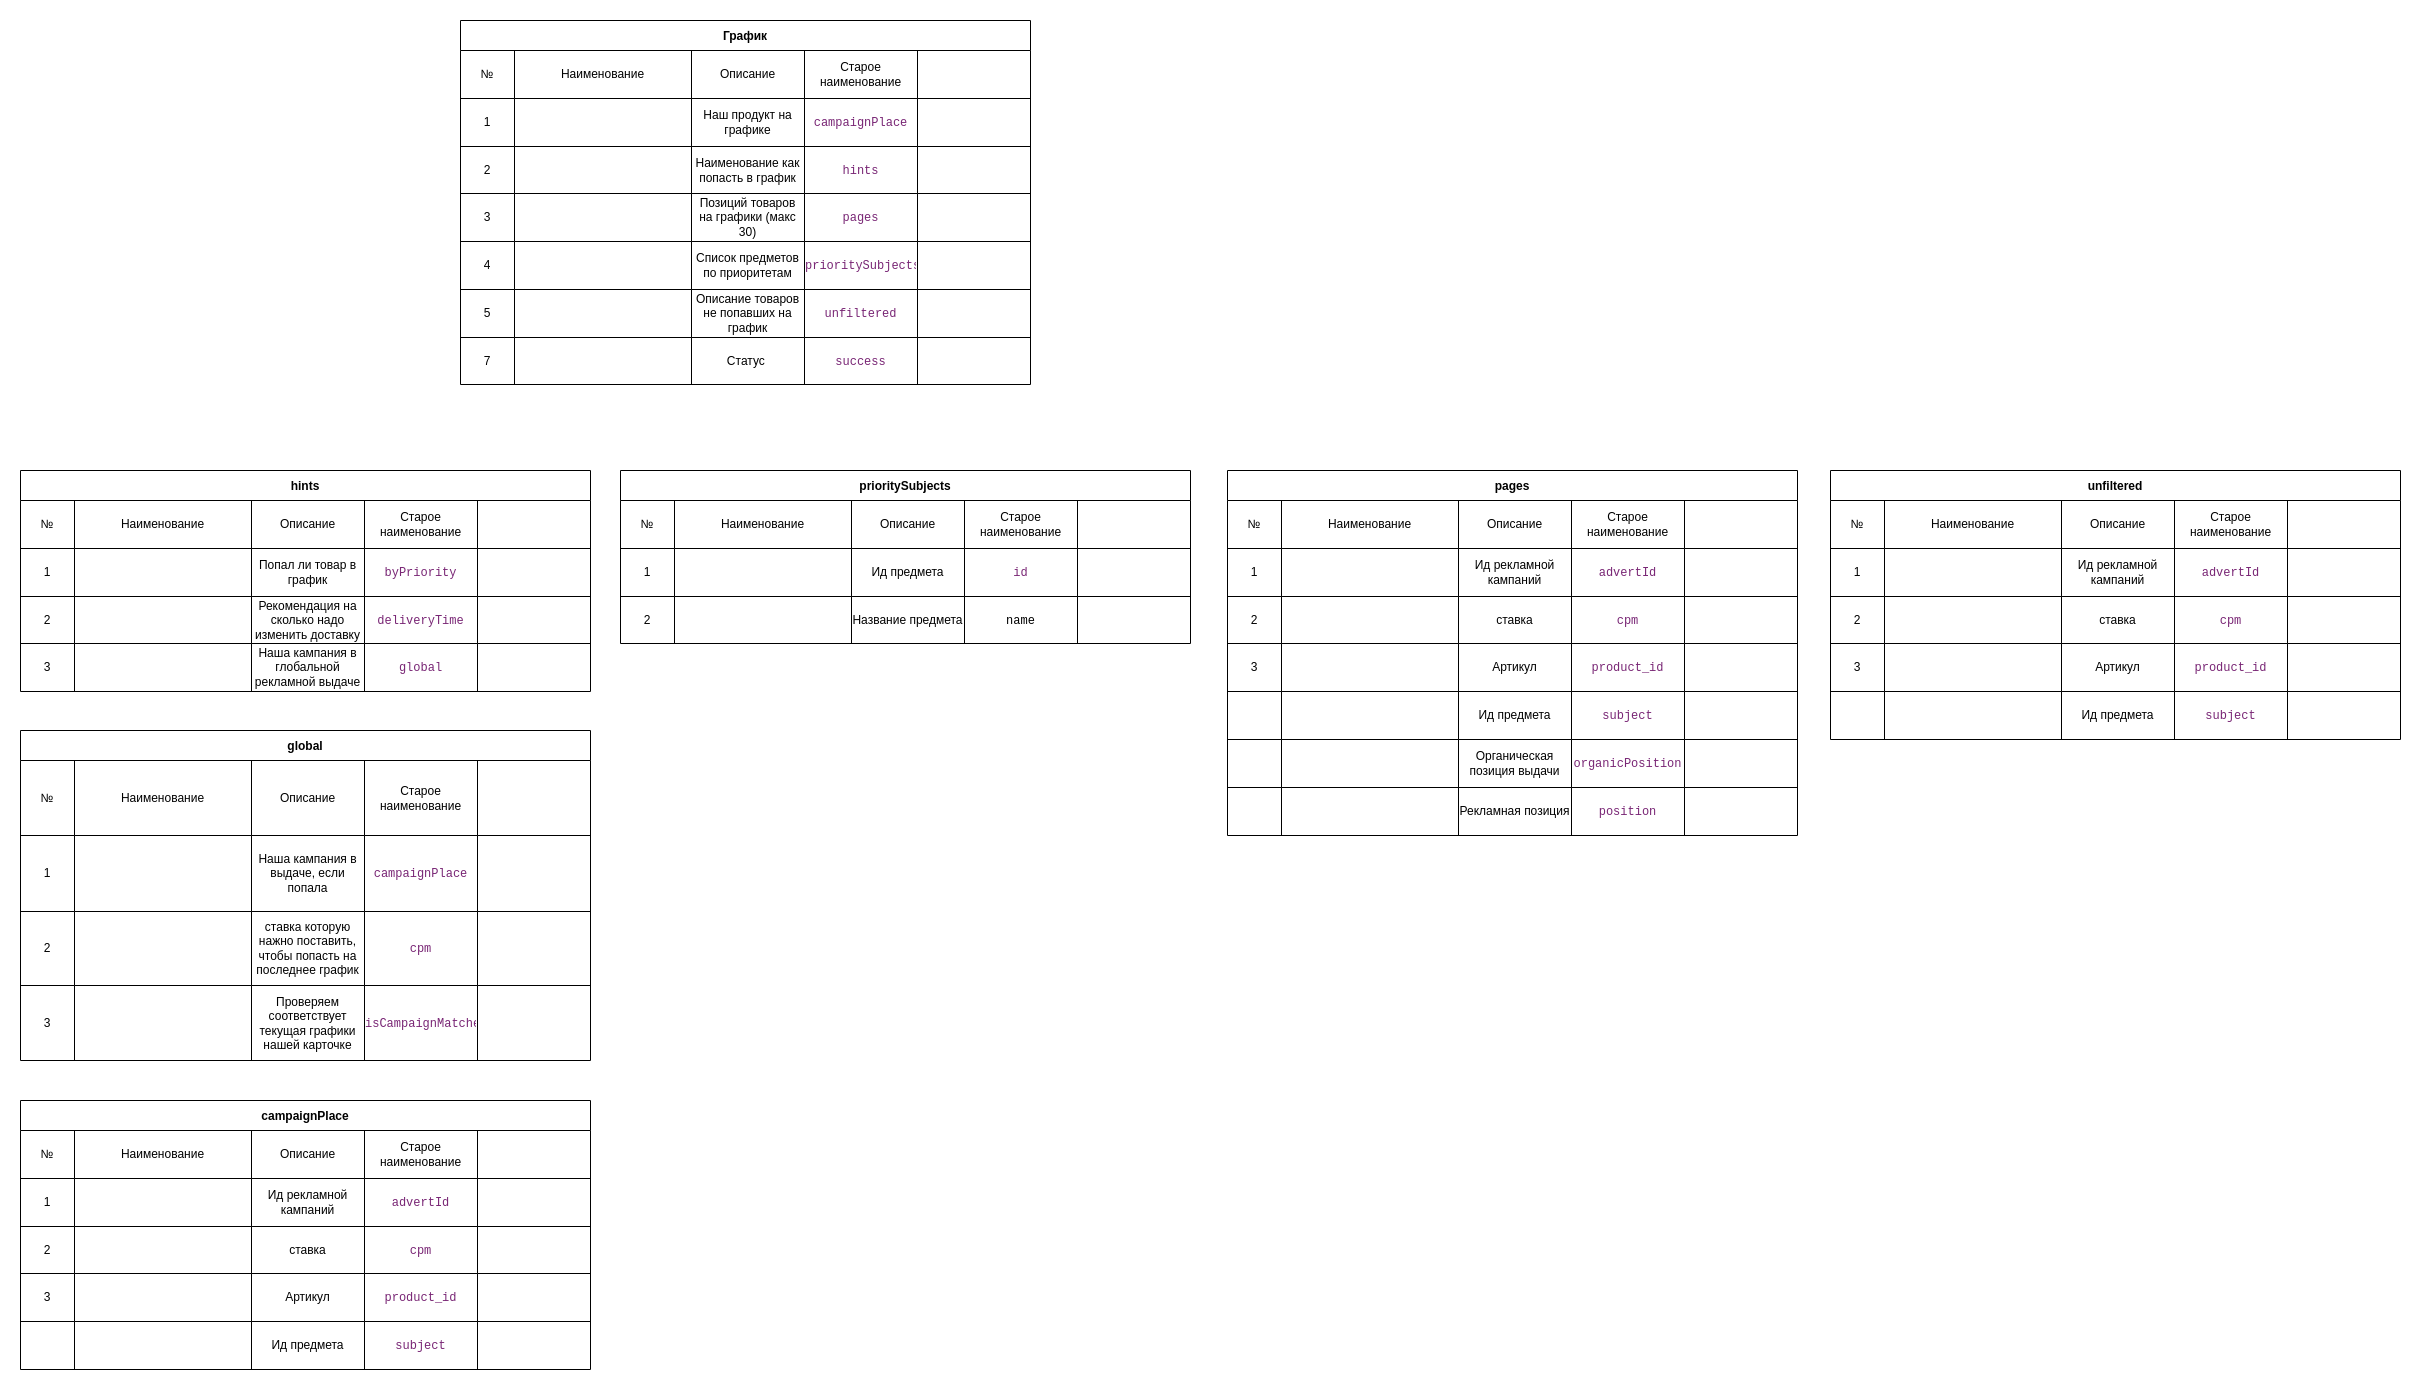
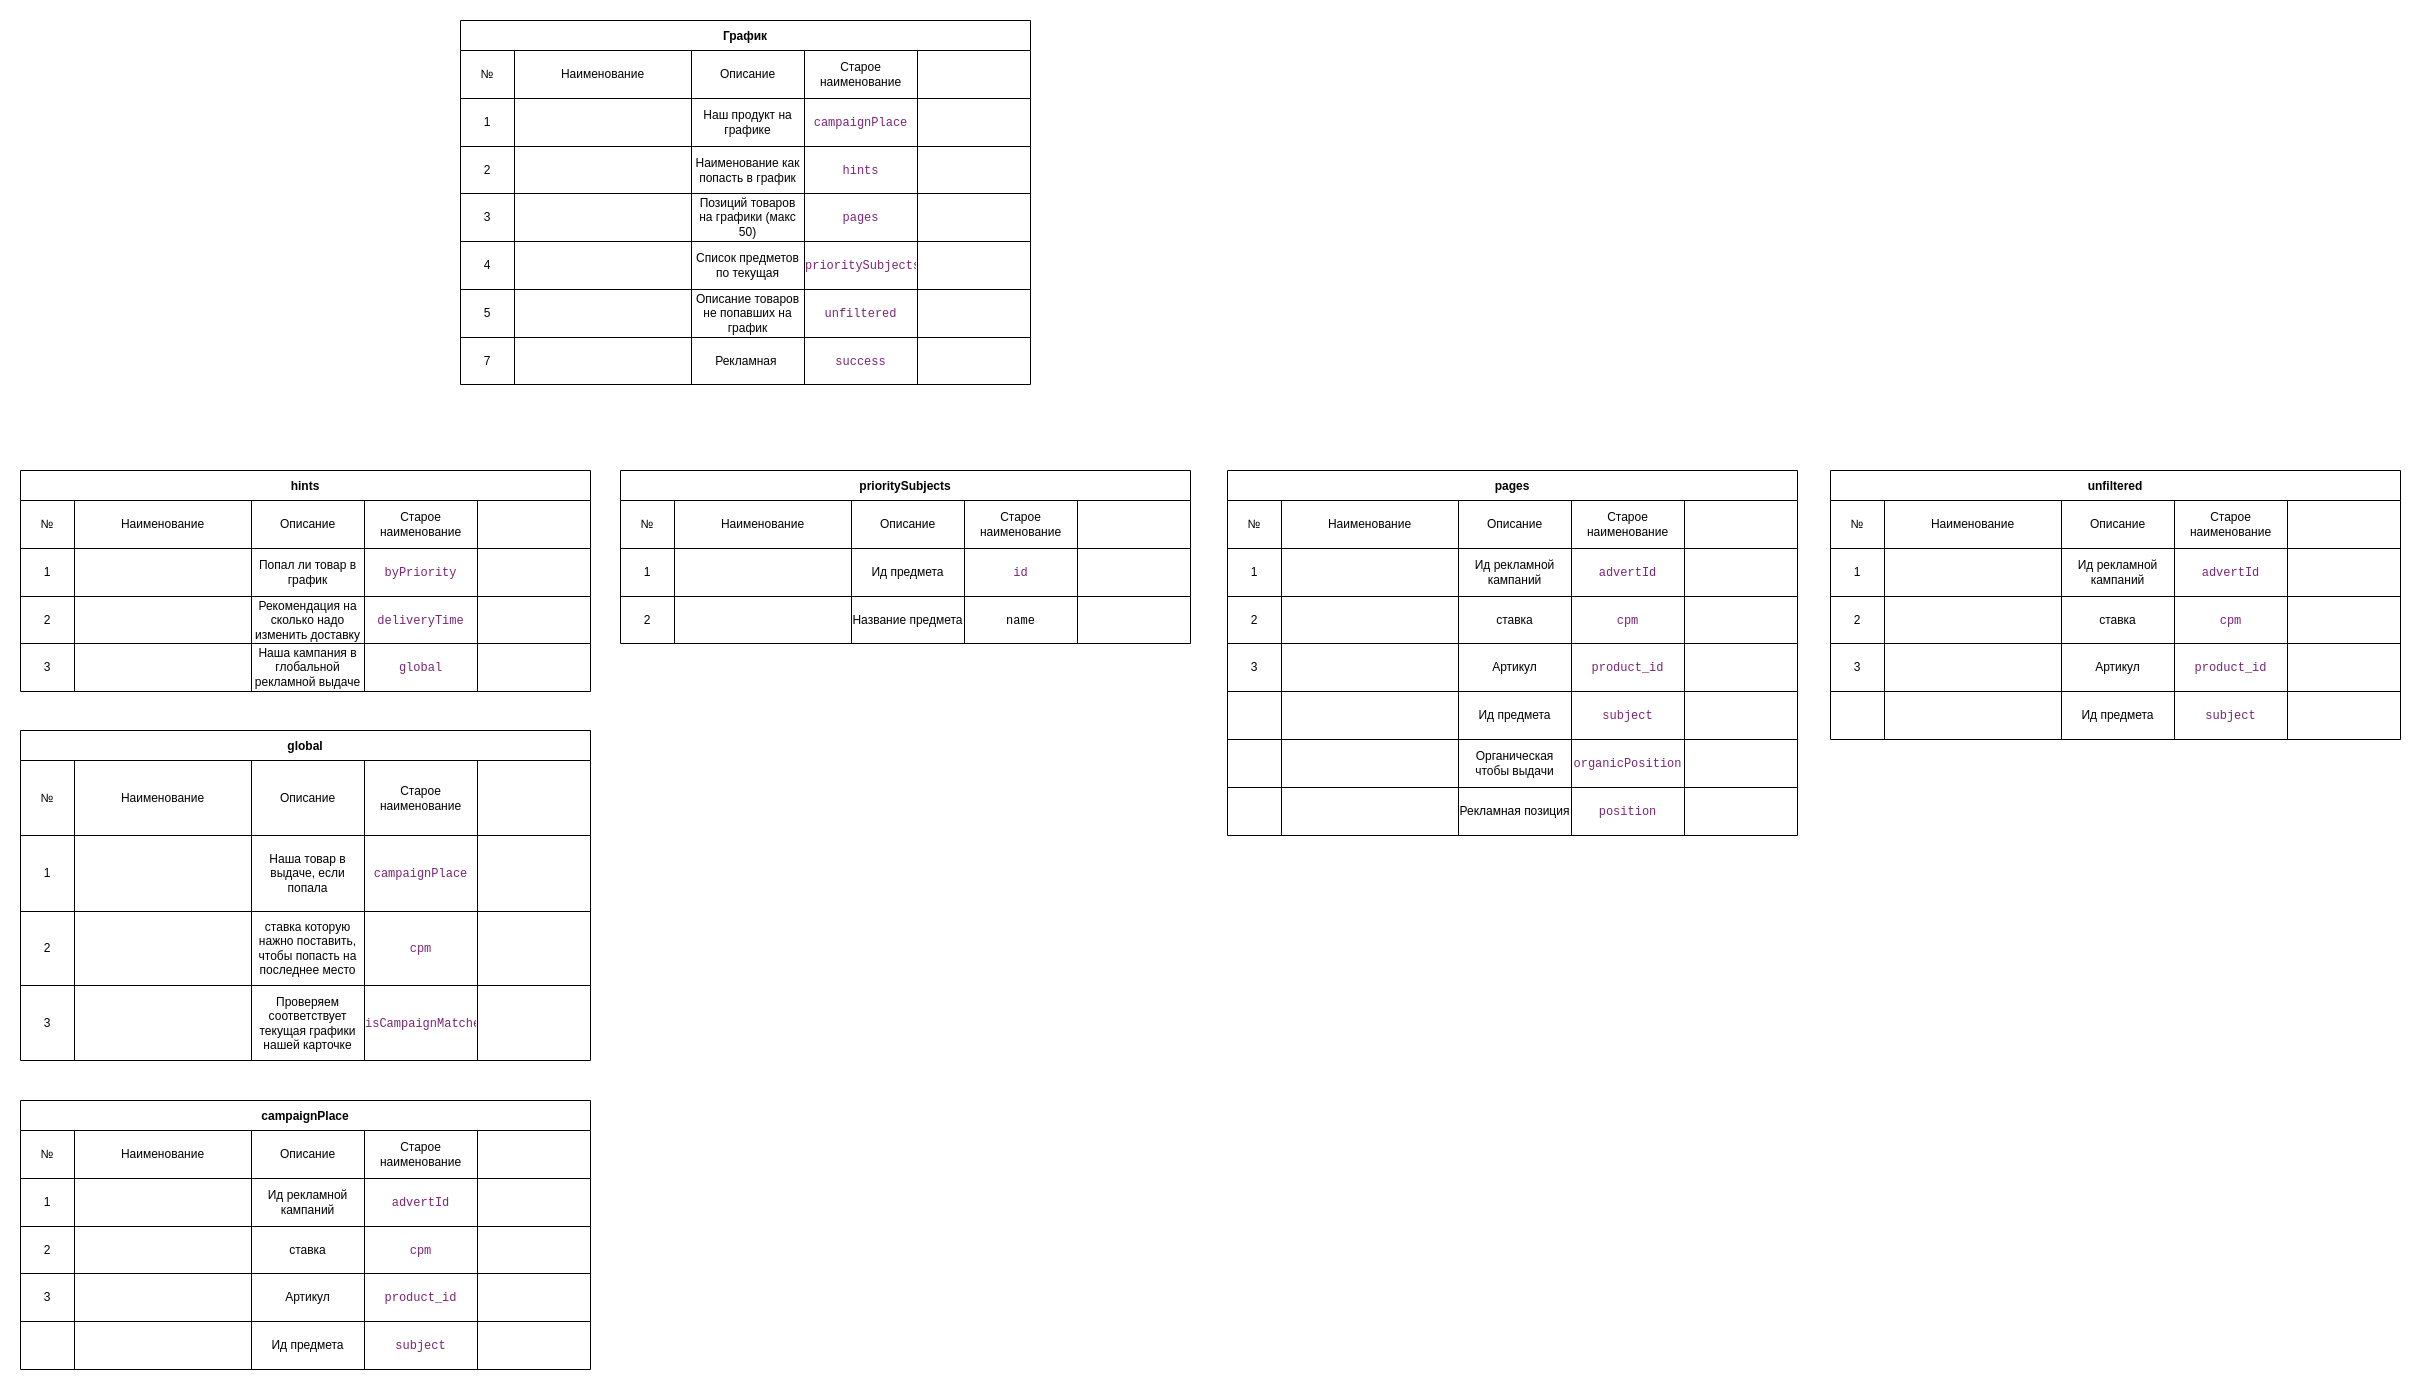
node "Позиций товаров на графики (макс 30)": label "Позиций товаров на графики (макс 30)" -> "Позиций товаров на графики (макс 50)"
node "Список предметов по приоритетам": label "Список предметов по приоритетам" -> "Список предметов по текущая"
node "Статус": label "Статус" -> "Рекламная"
node "Органическая позиция выдачи": label "Органическая позиция выдачи" -> "Органическая чтобы выдачи"
node "Наша кампания в выдаче, если попала": label "Наша кампания в выдаче, если попала" -> "Наша товар в выдаче, если попала"
node "ставка которую нажно поставить, чтобы попасть на последнее график": label "ставка которую нажно поставить, чтобы попасть на последнее график" -> "ставка которую нажно поставить, чтобы попасть на последнее место"
